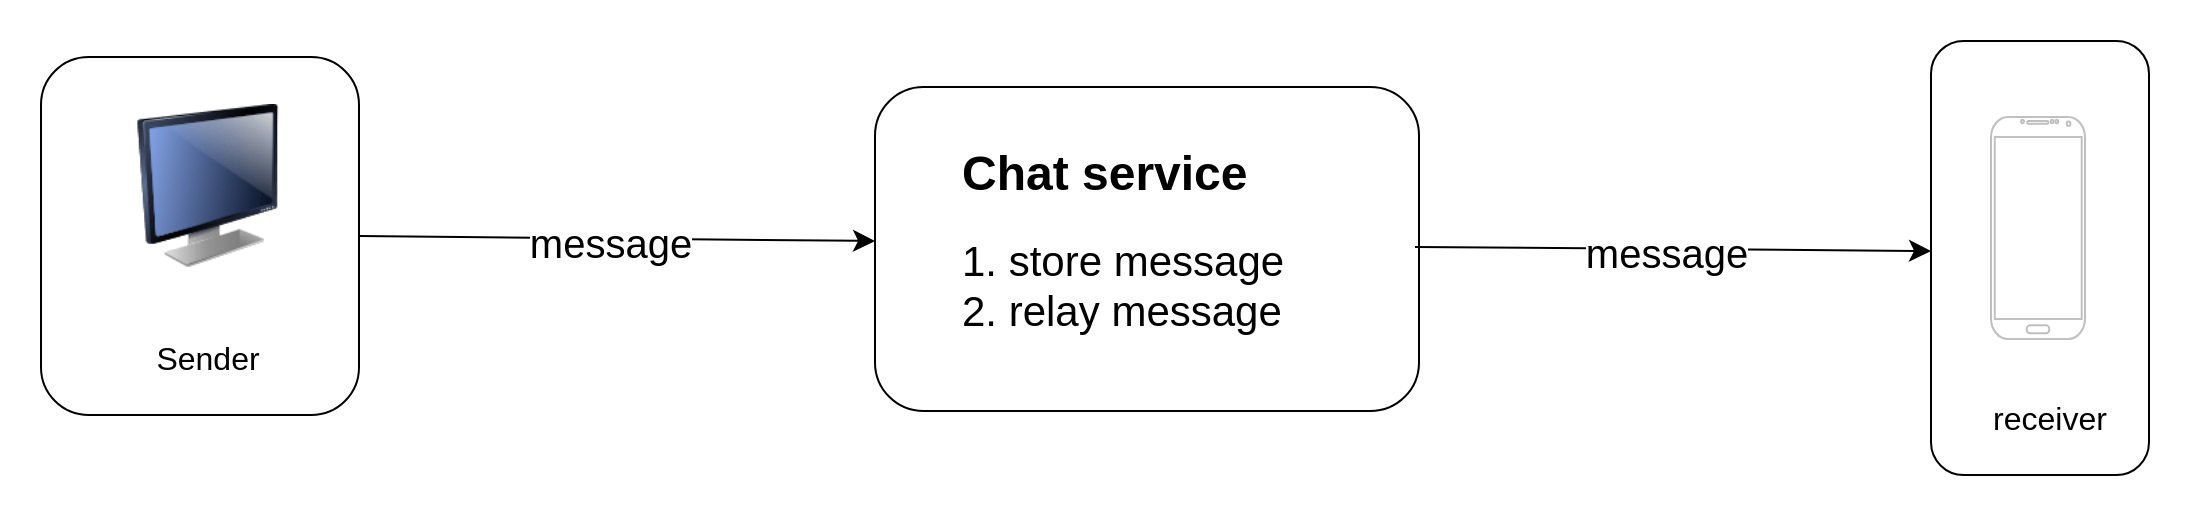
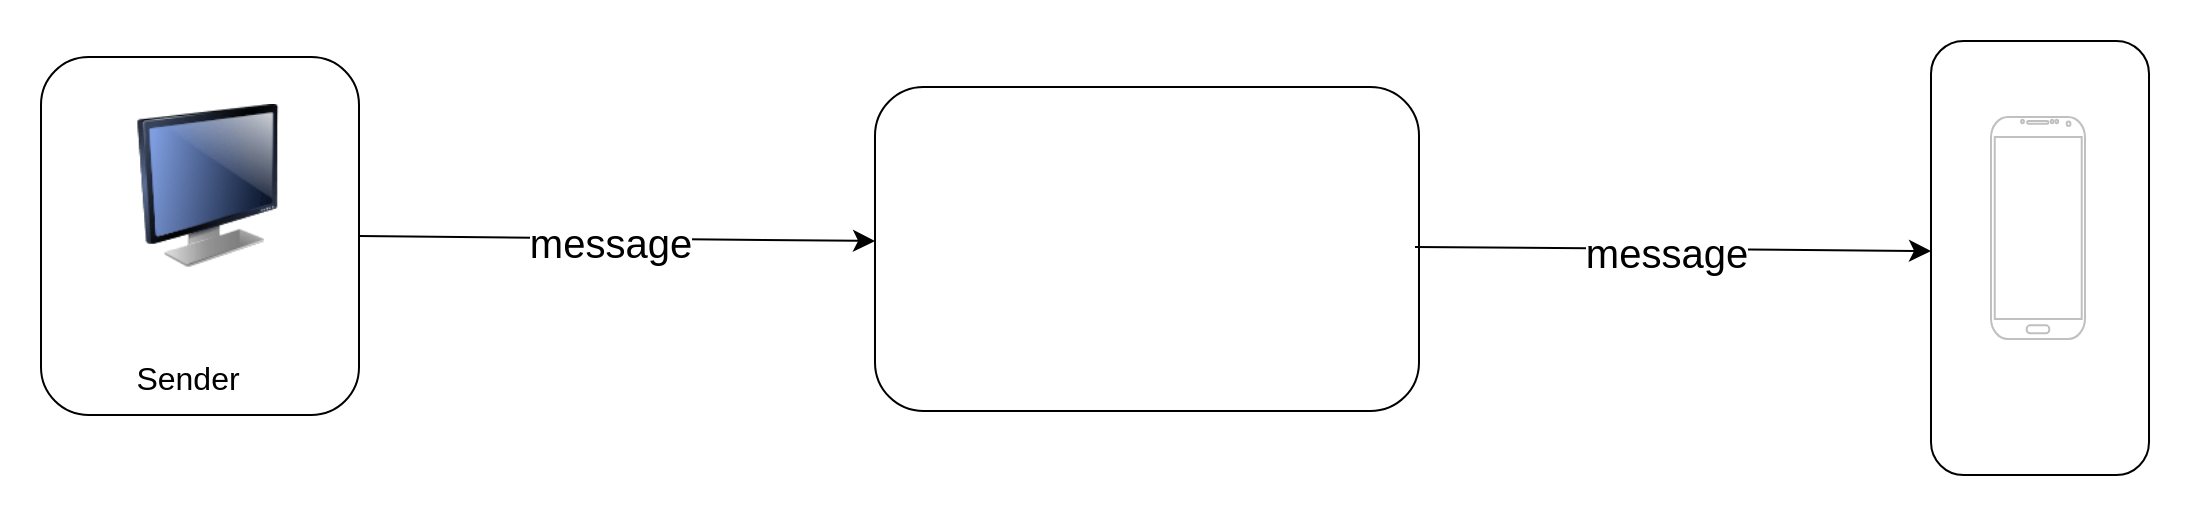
node "Chat service 1. store message 2. relay message": removed
node "Sender": moved (209, 359) -> (189, 379)
node "receiver": removed
